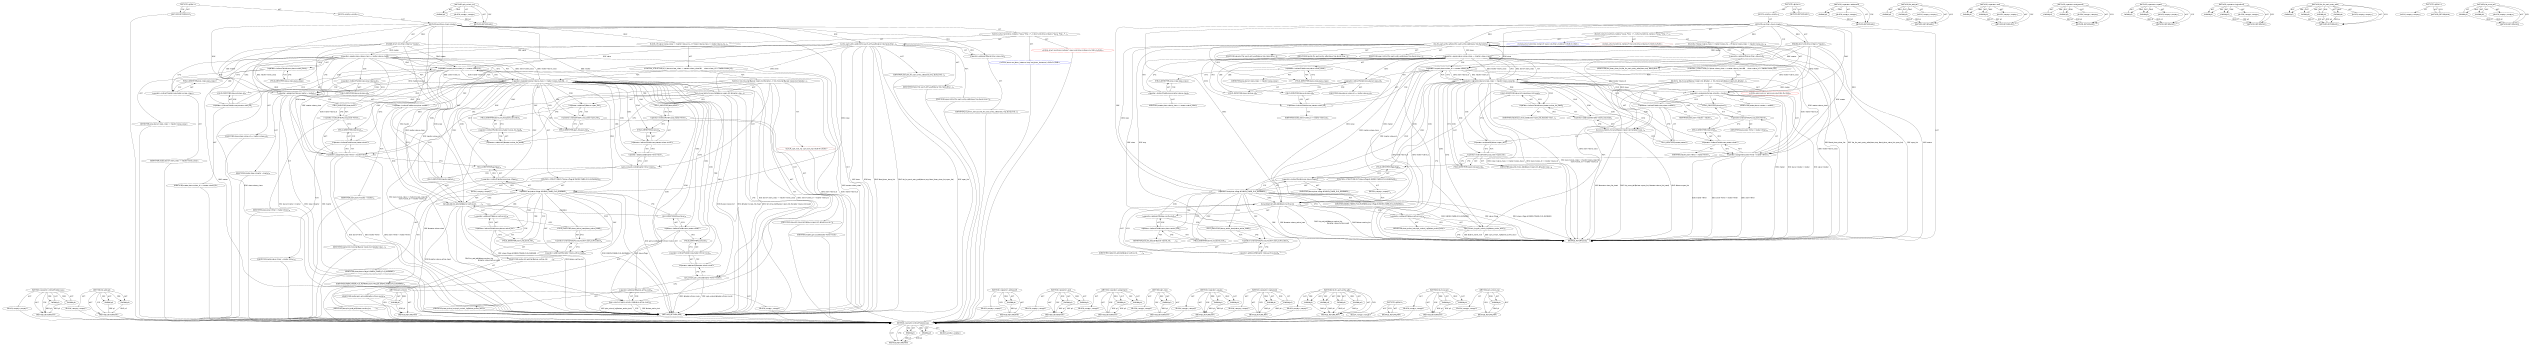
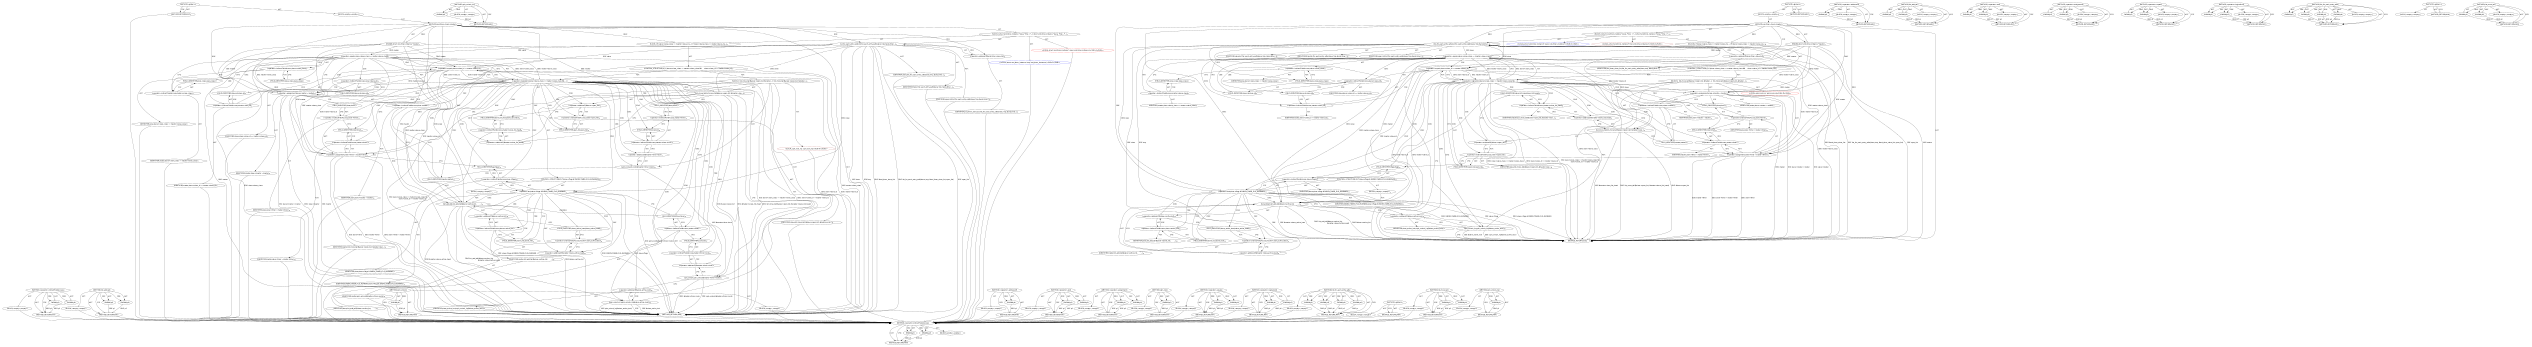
edge "(spin_lock,spin_lock(&master->timer->lock))" -> "(METHOD,spin_unlock)": now "(spin_lock,spin_lock(&master->timer->lock))" -> "(spin_unlock,spin_unlock(&master->timer->lock))"
node "(IDENTIFIER,master,spin_lock(&master->timer->lock))": removed
